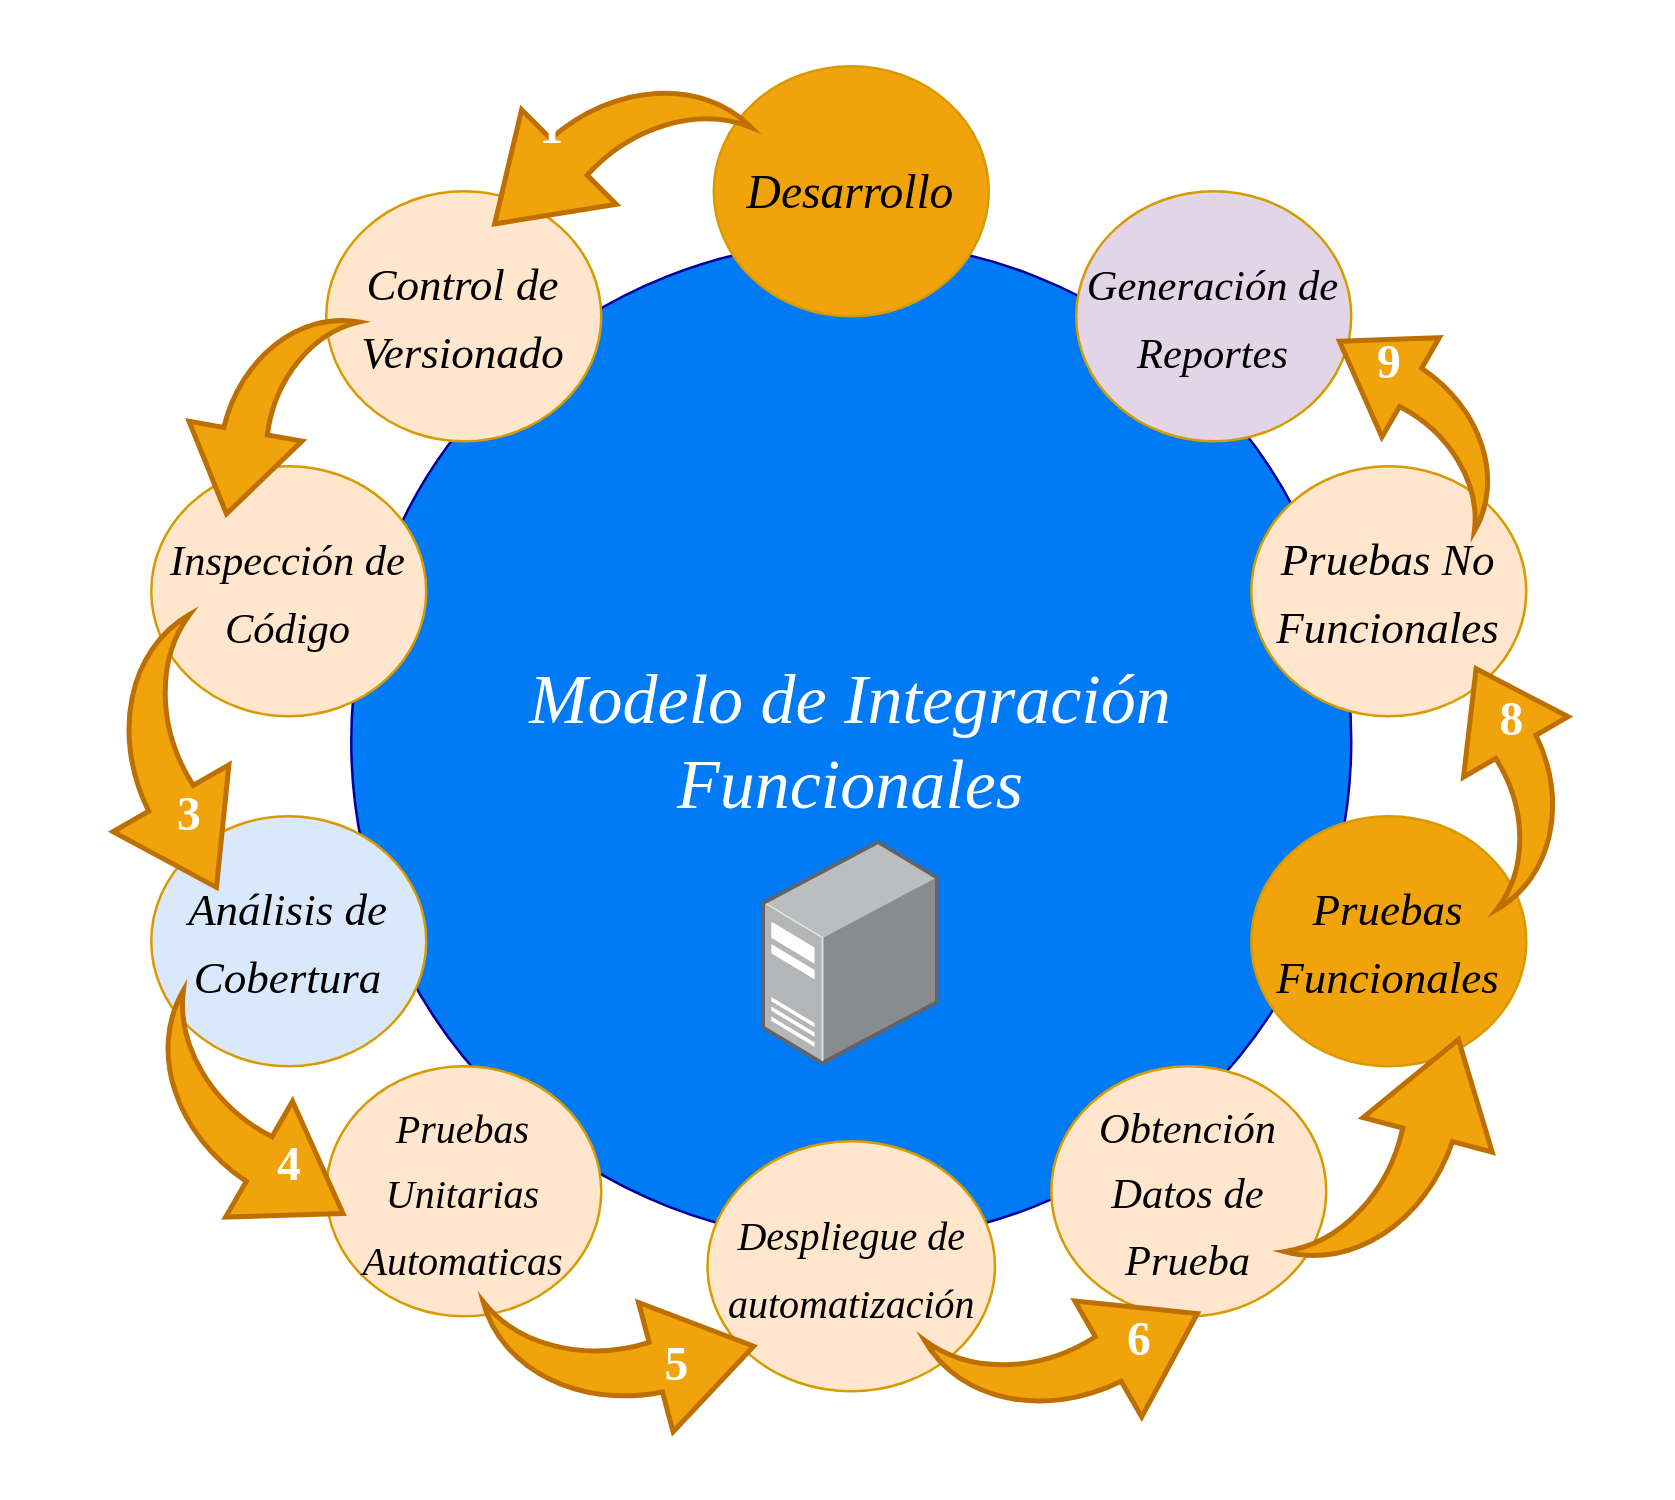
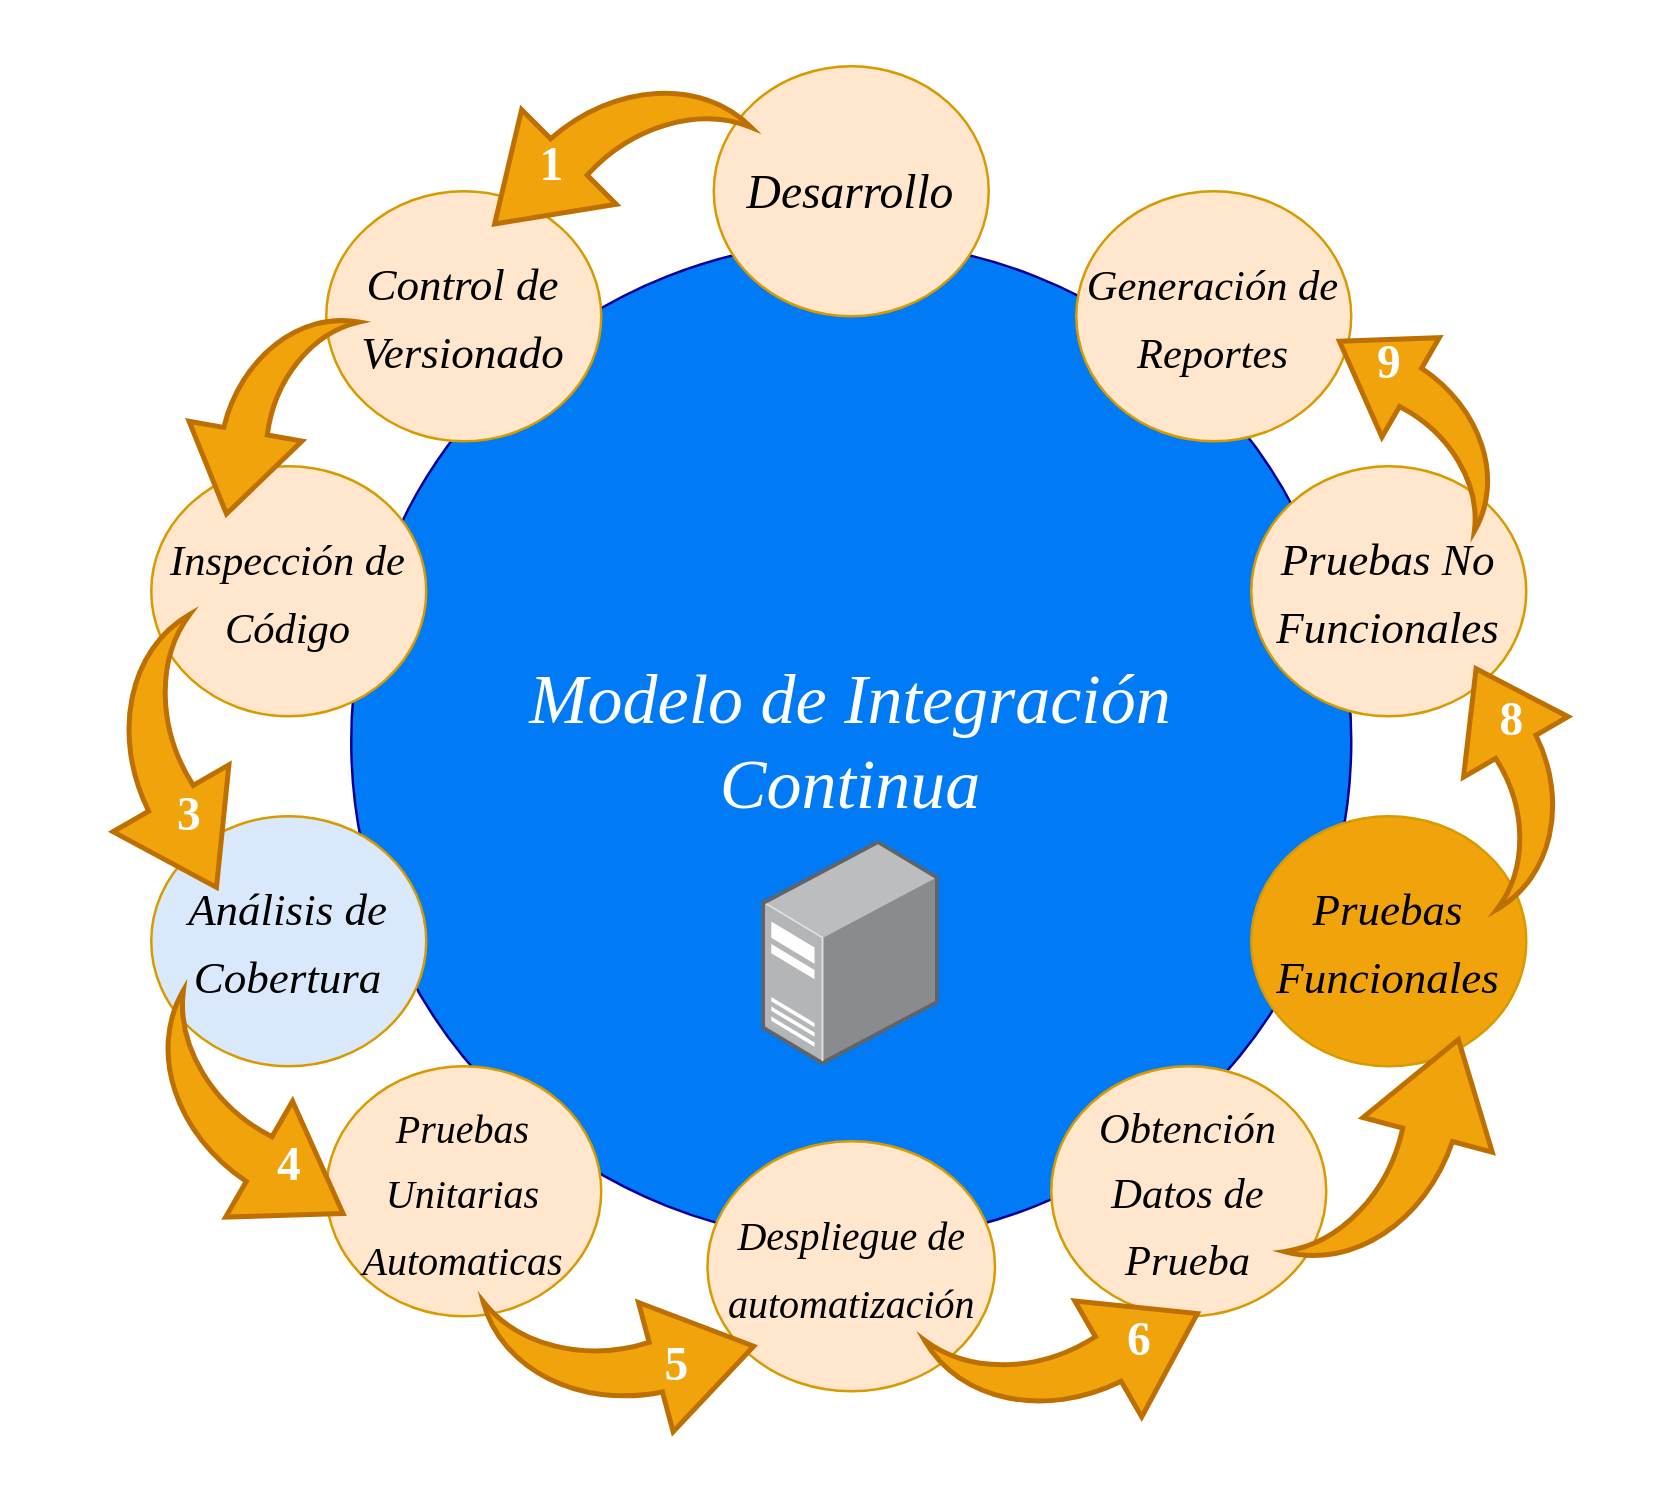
node "1": moved (551, 129) -> (551, 166)
node "Desarrollo": fillcolor #f0a30a -> #ffe6cc
node "Generación de Reportes": fillcolor #e1d5e7 -> #ffe6cc
node "Modelo de Integración Funcionales": label "Modelo de Integración Funcionales" -> "Modelo de Integración Continua"
